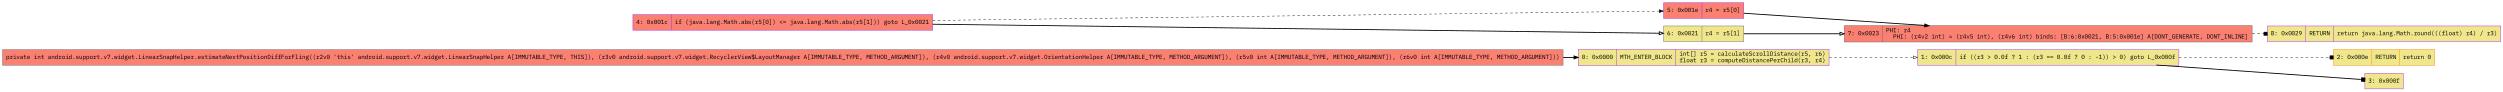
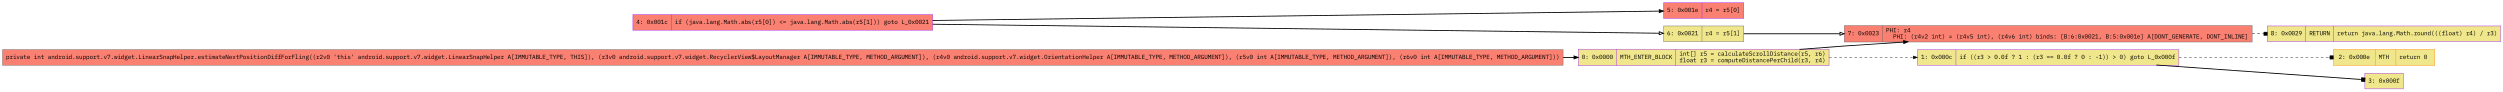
edge "4: 0x001c" -> "5: 0x001e": style dashed -> bold
edge "5: 0x001e" -> "7: 0x0023": now "0: 0x0000" -> "7: 0x0023"
edge "0: 0x0000" -> "1: 0x000c": arrowhead onormal -> normal
node "2: 0x000e": text "RETURN" -> "MTH"
